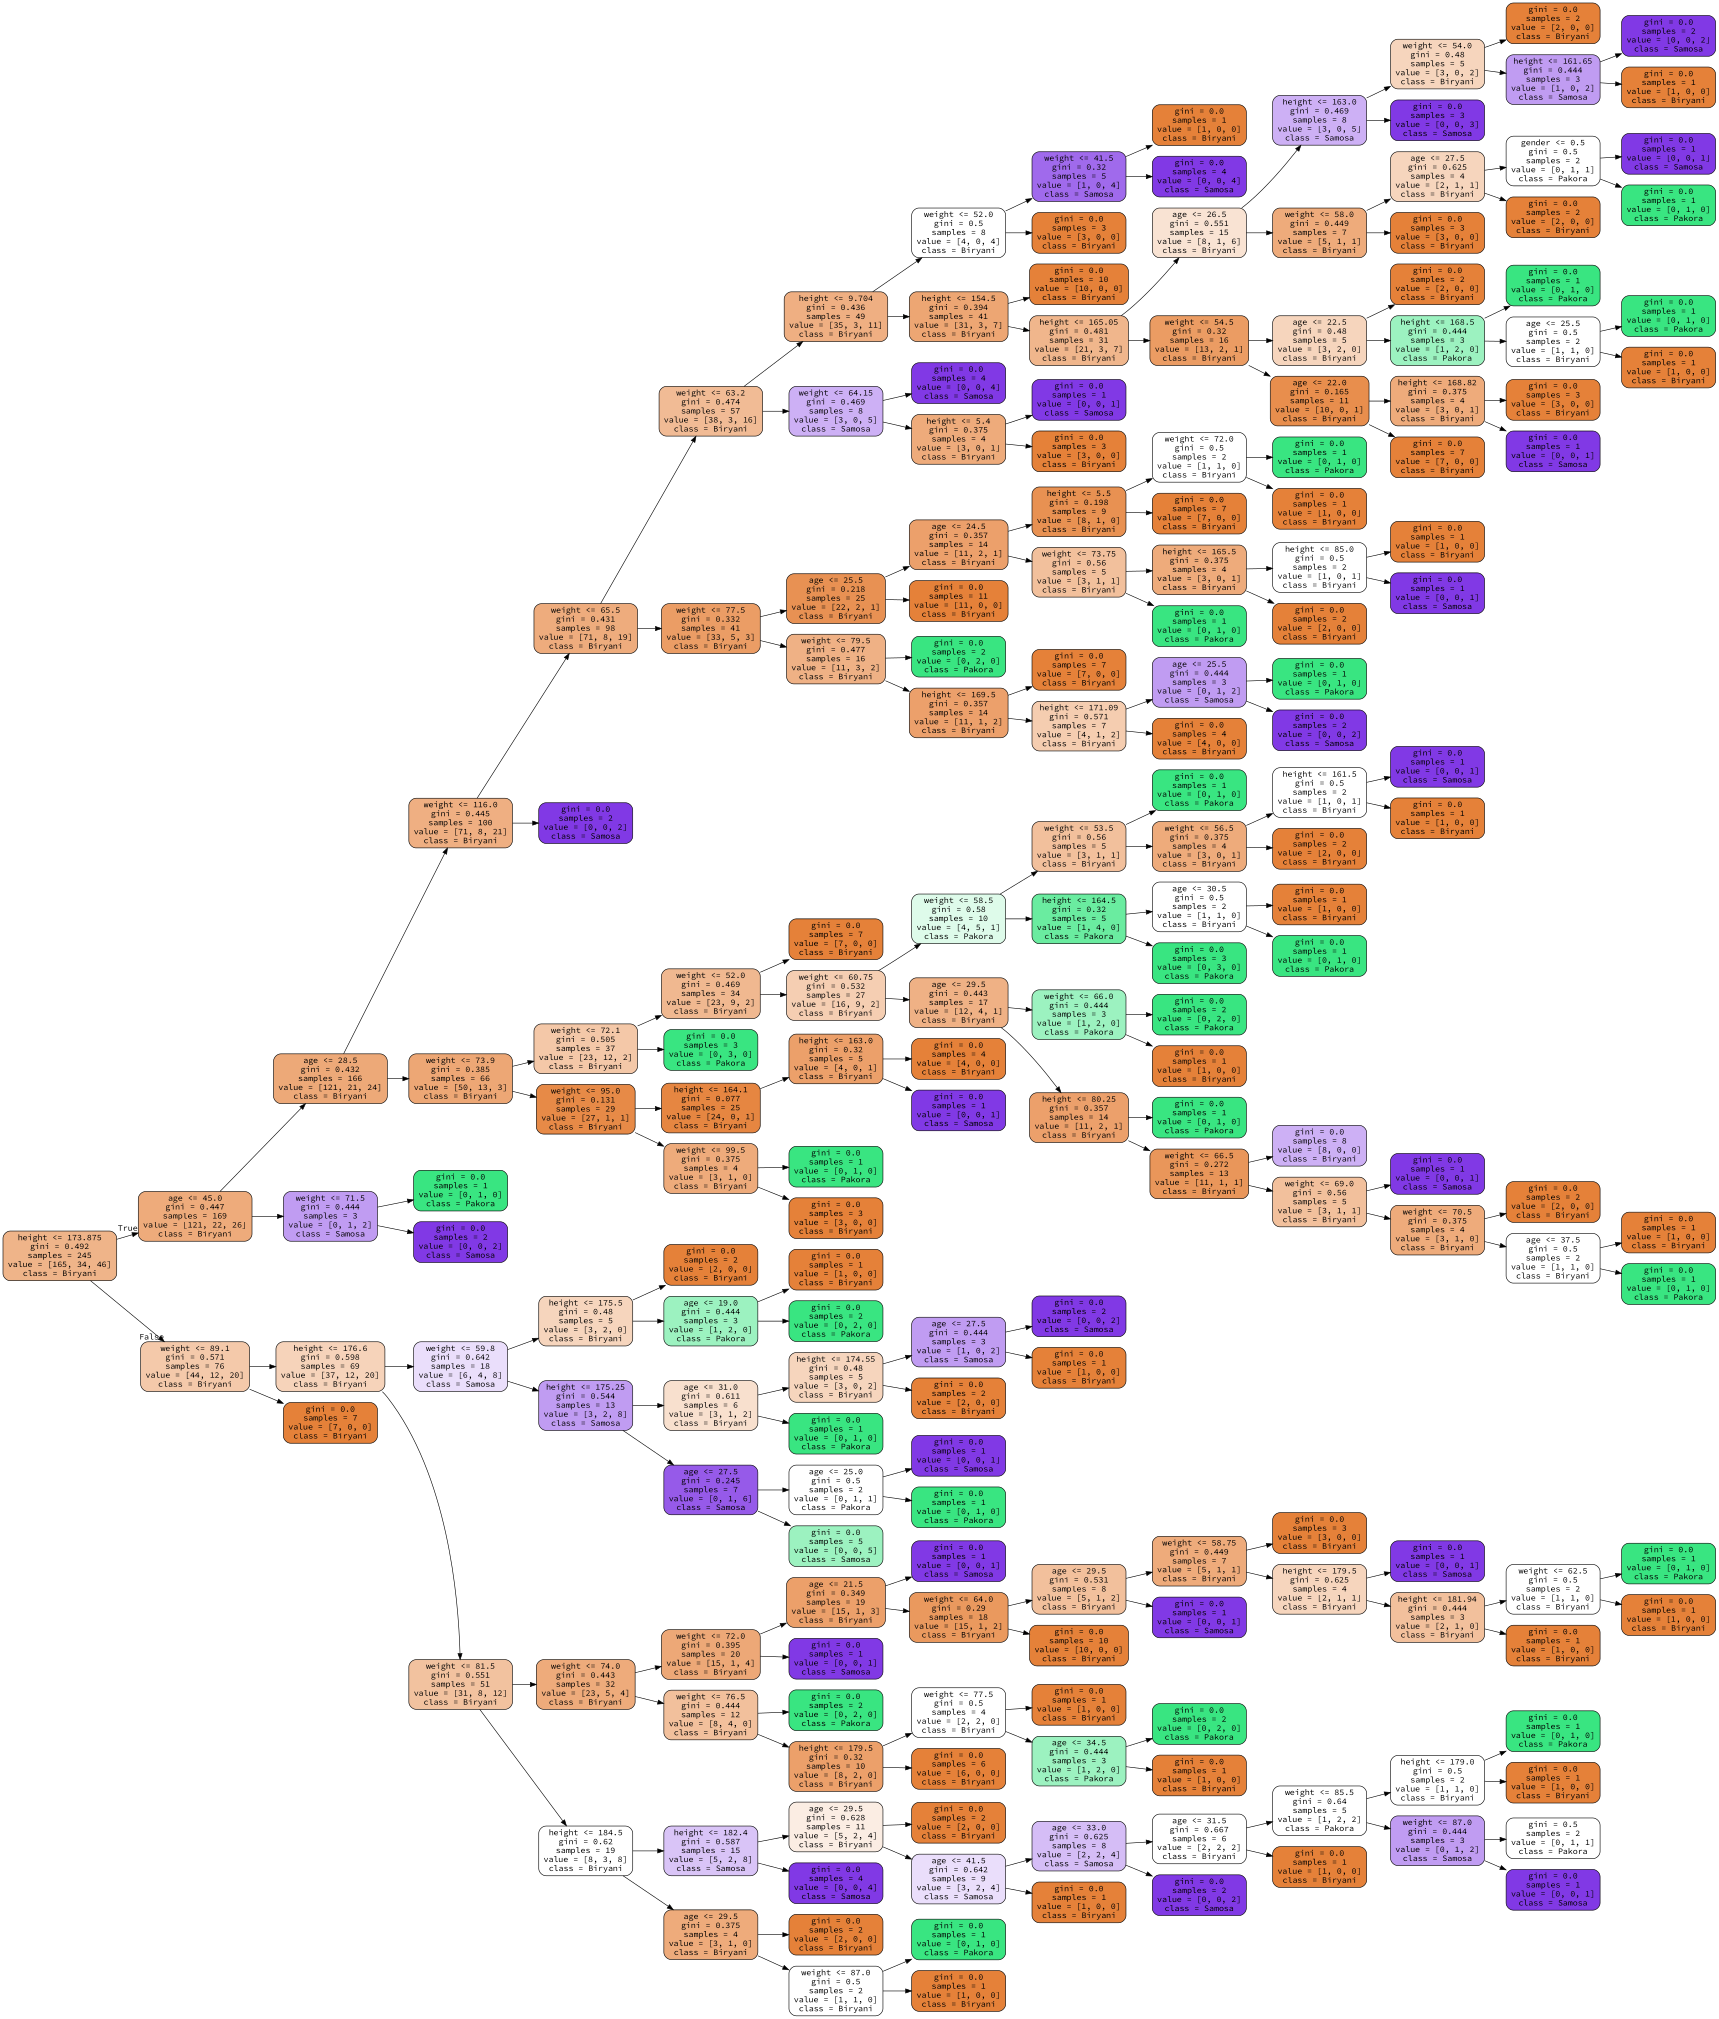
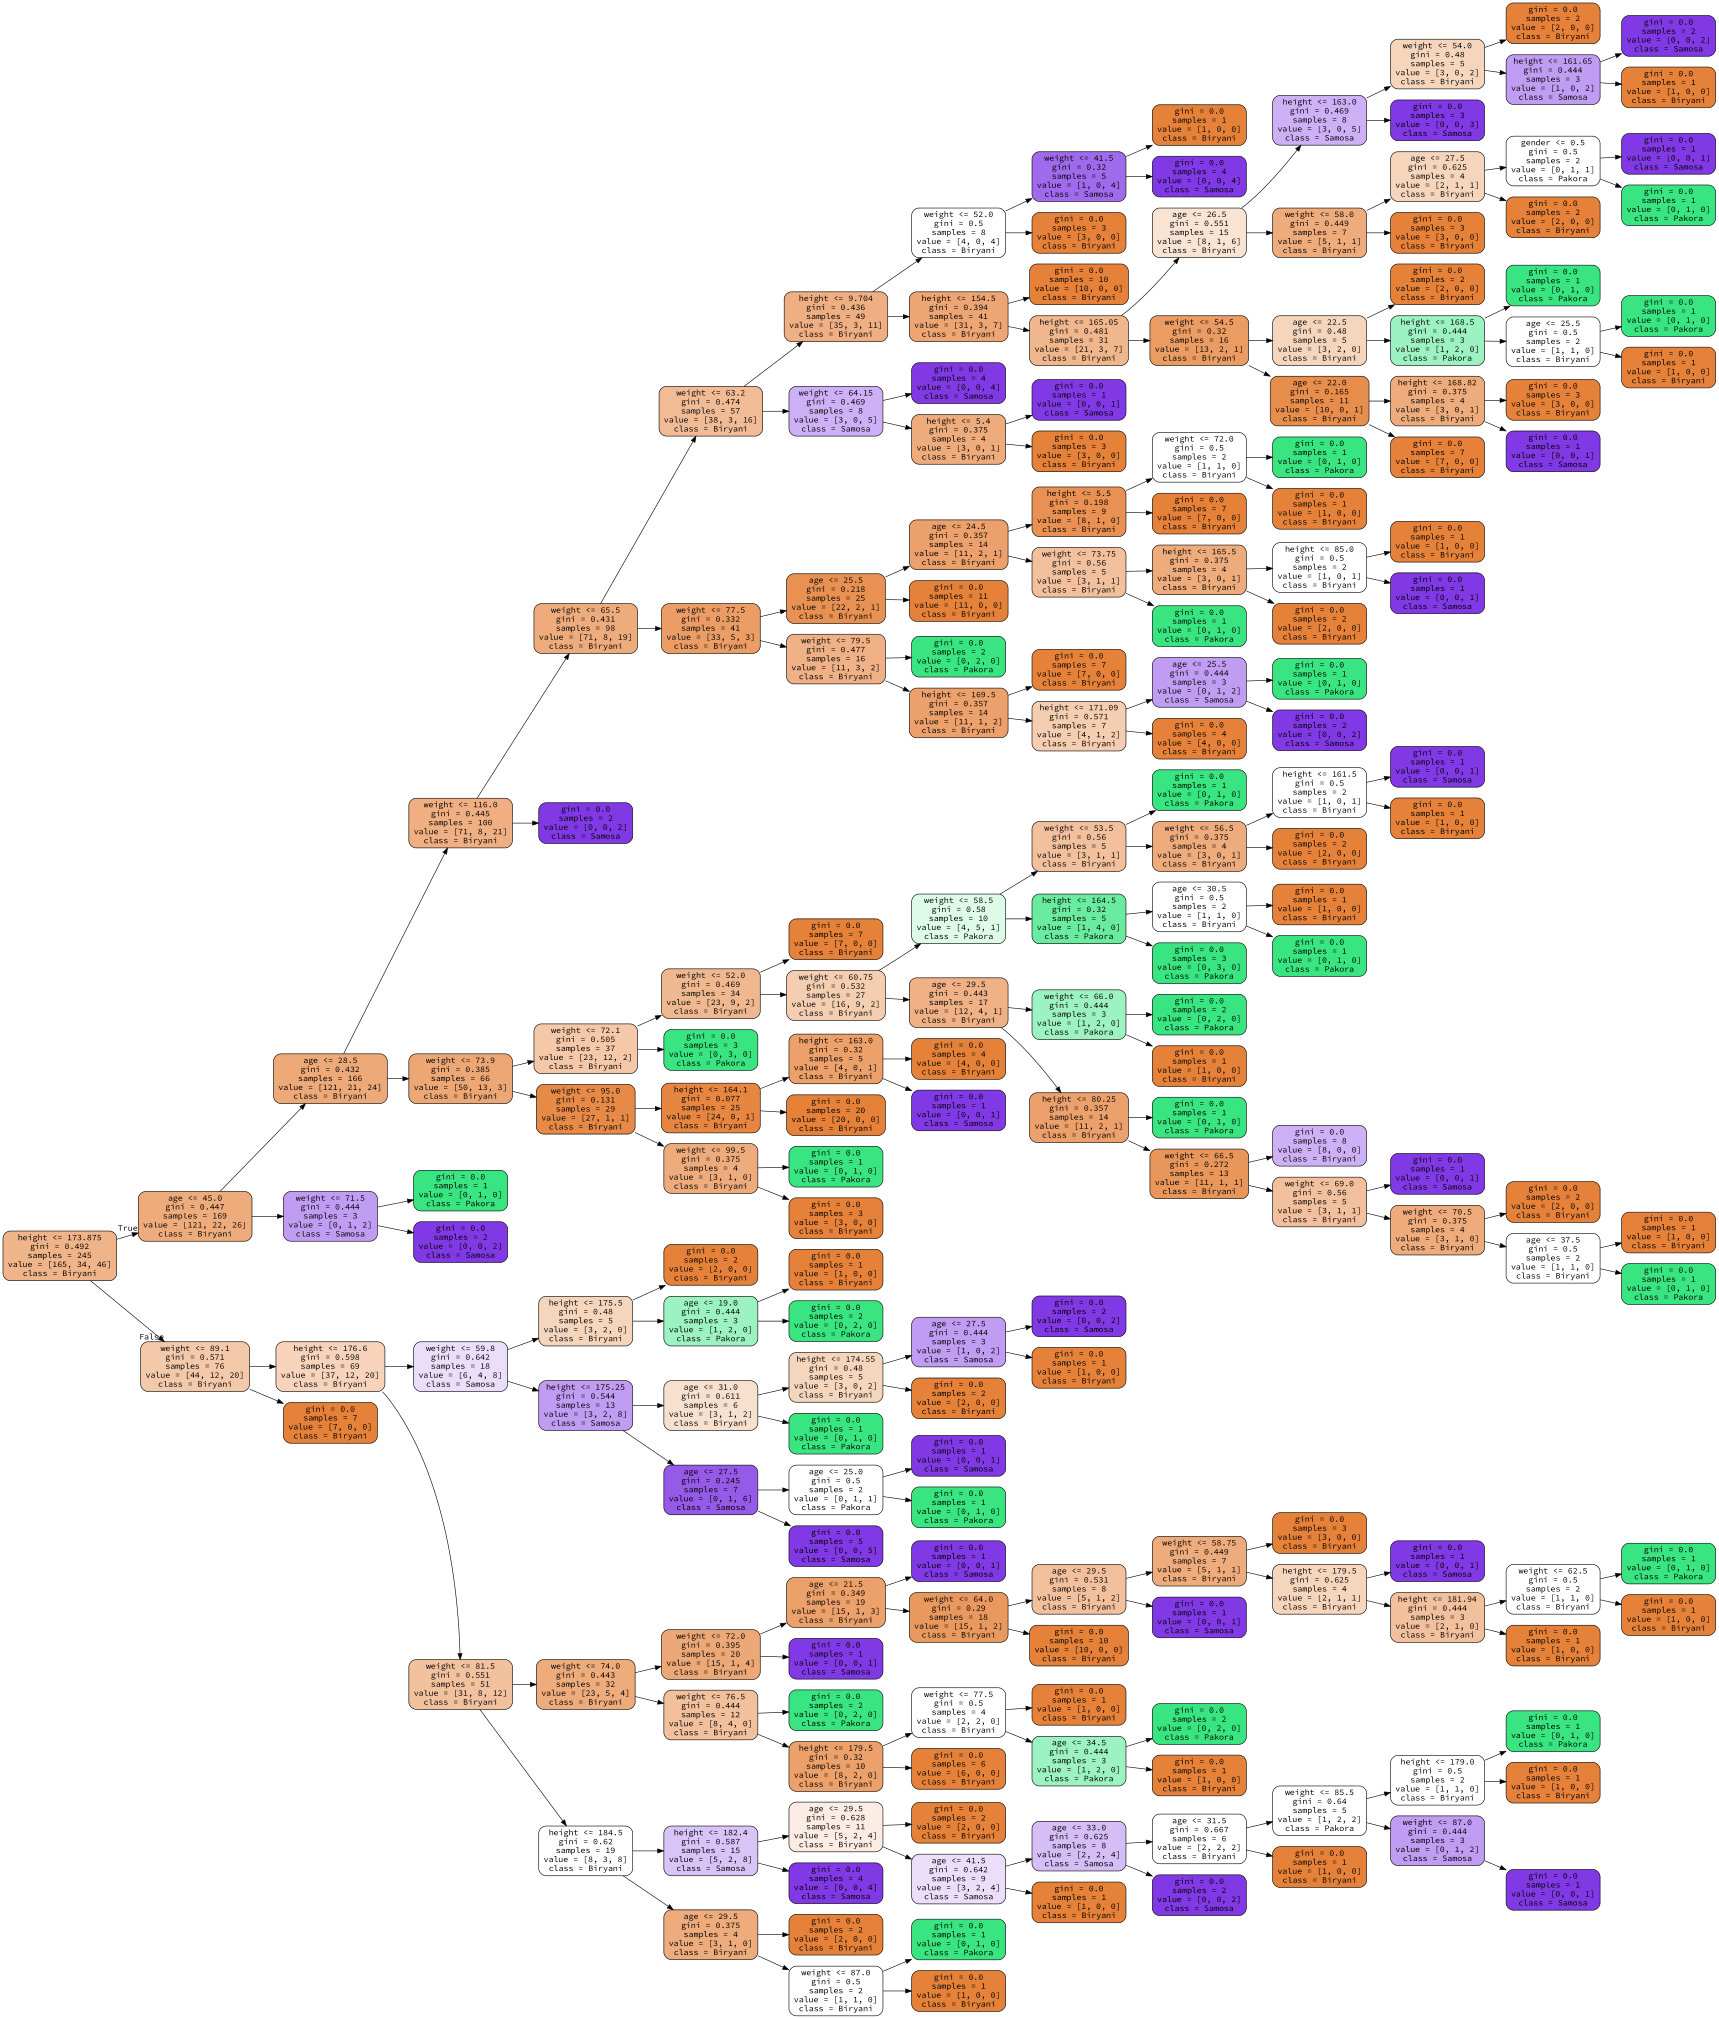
node "gini = 0.0 samples = 20 value = [20, 0, 0] class = Biryani": added
node "gini = 0.0 samples = 5 value = [0, 0, 5] class = Samosa": fillcolor #9cf2c0 -> #8139e5
node "gini = 0.5 samples = 2 value = [0, 1, 1] class = Pakora": removed
